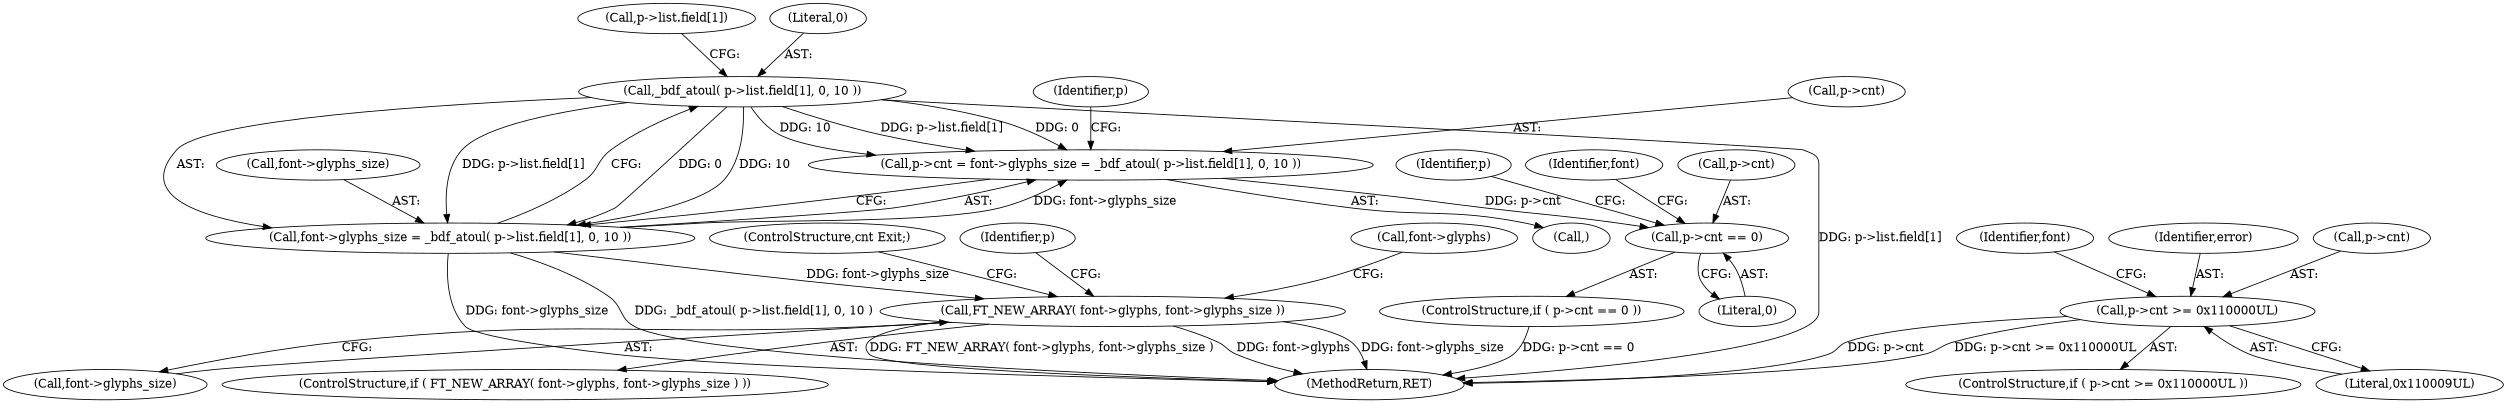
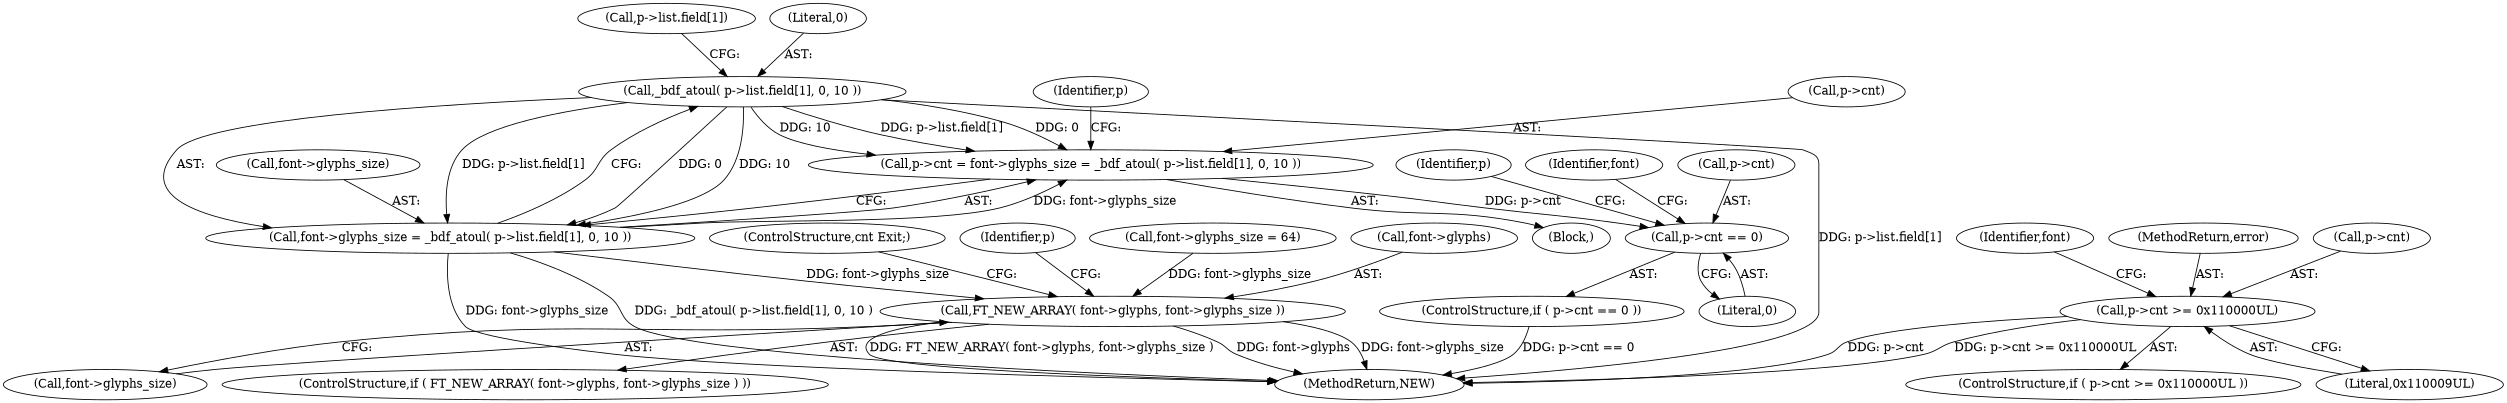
node "(Call,font->glyphs_size = 64)": added
node "(Call,)": label "(Call,)" -> "(Block,)"
node "(Identifier,error)": label "(Identifier,error)" -> "(MethodReturn,error)"
edge "(Call,font->glyphs)" -> "(Call,FT_NEW_ARRAY( font->glyphs, font->glyphs_size ))": label "CFG: " -> "AST: "
node "(MethodReturn,RET)": label "(MethodReturn,RET)" -> "(MethodReturn,NEW)"
